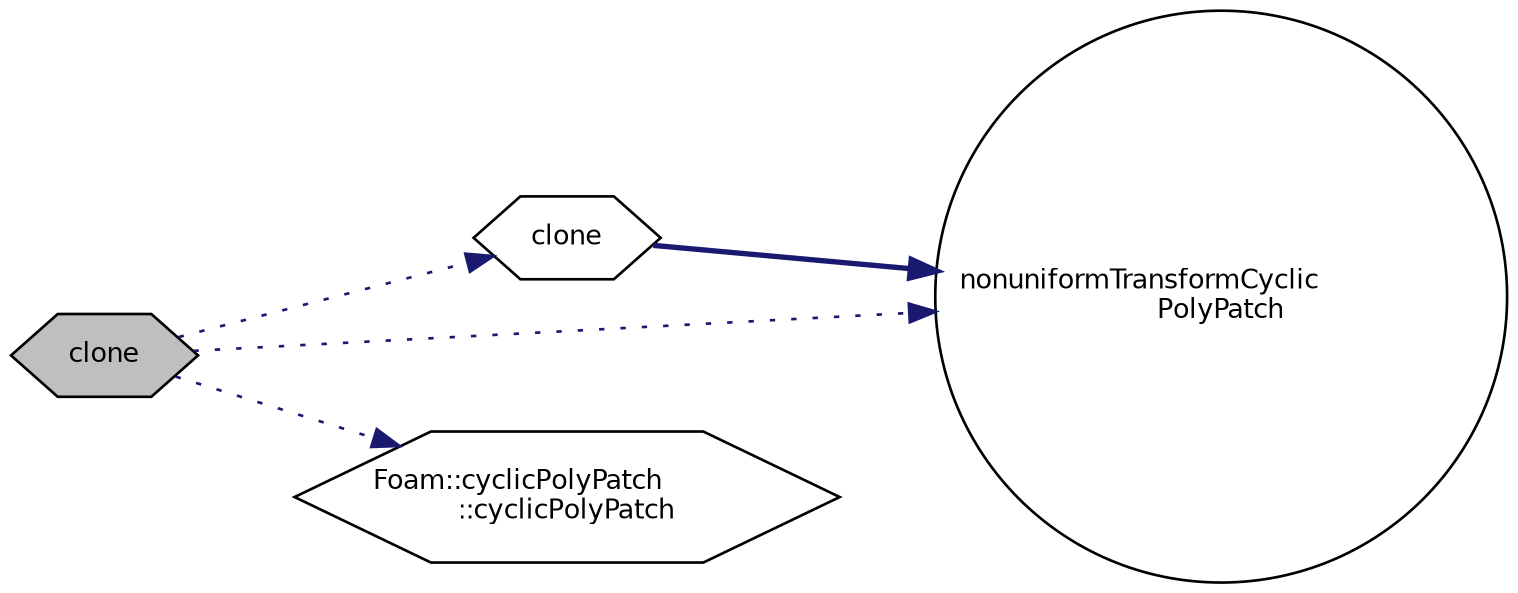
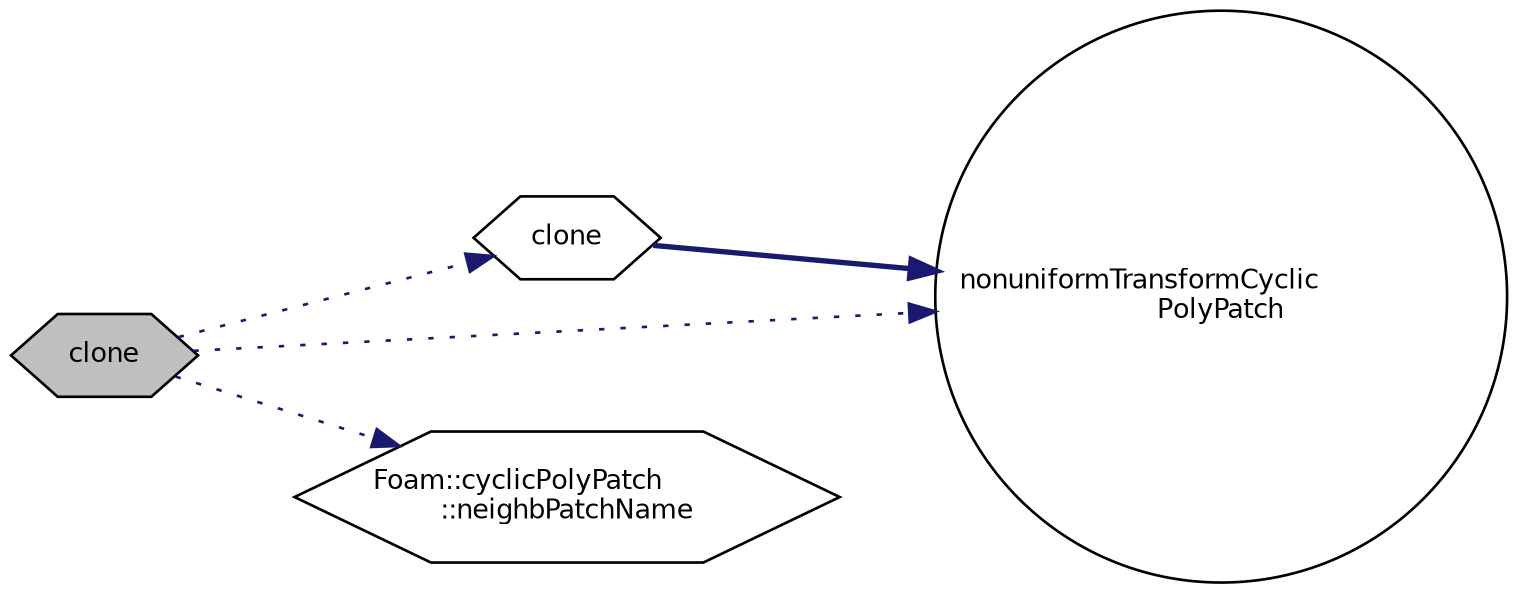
node "Foam::cyclicPolyPatch ::cyclicPolyPatch": label "Foam::cyclicPolyPatch ::cyclicPolyPatch" -> "Foam::cyclicPolyPatch ::neighbPatchName"
